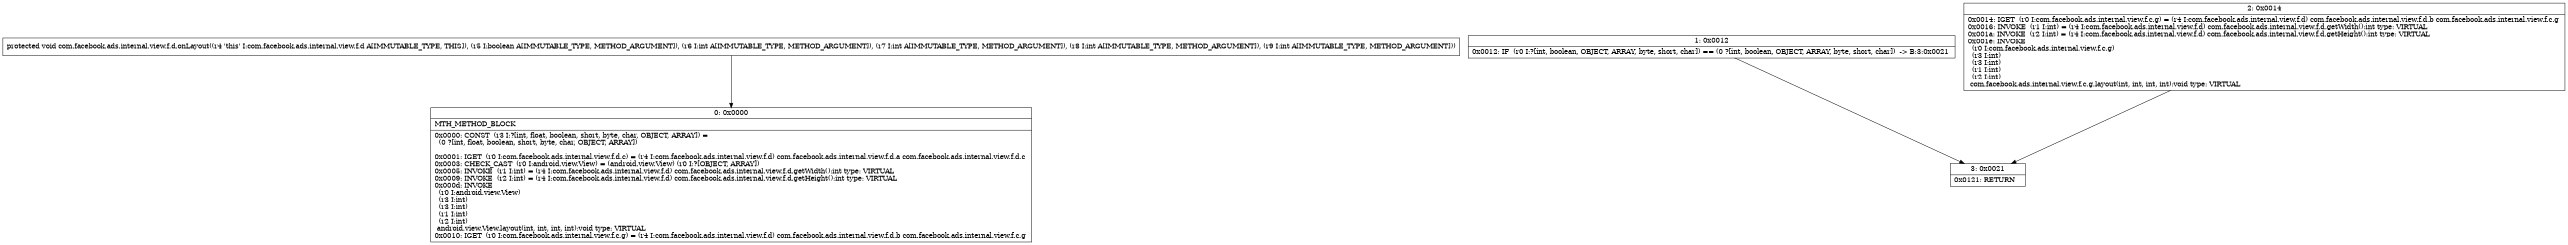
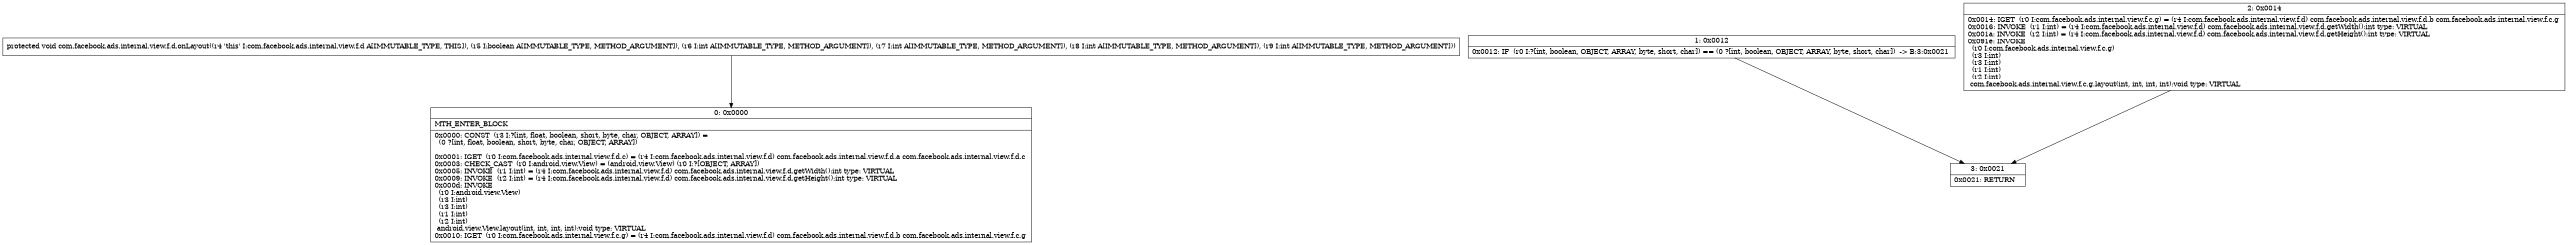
node "2: 0x0014": text "0x001e: INVOKE" -> "0x091e: INVOKE"
node "0: 0x0000": text "MTH_METHOD_BLOCK" -> "MTH_ENTER_BLOCK"
node "3: 0x0021": text "0x0121: RETURN" -> "0x0021: RETURN"
